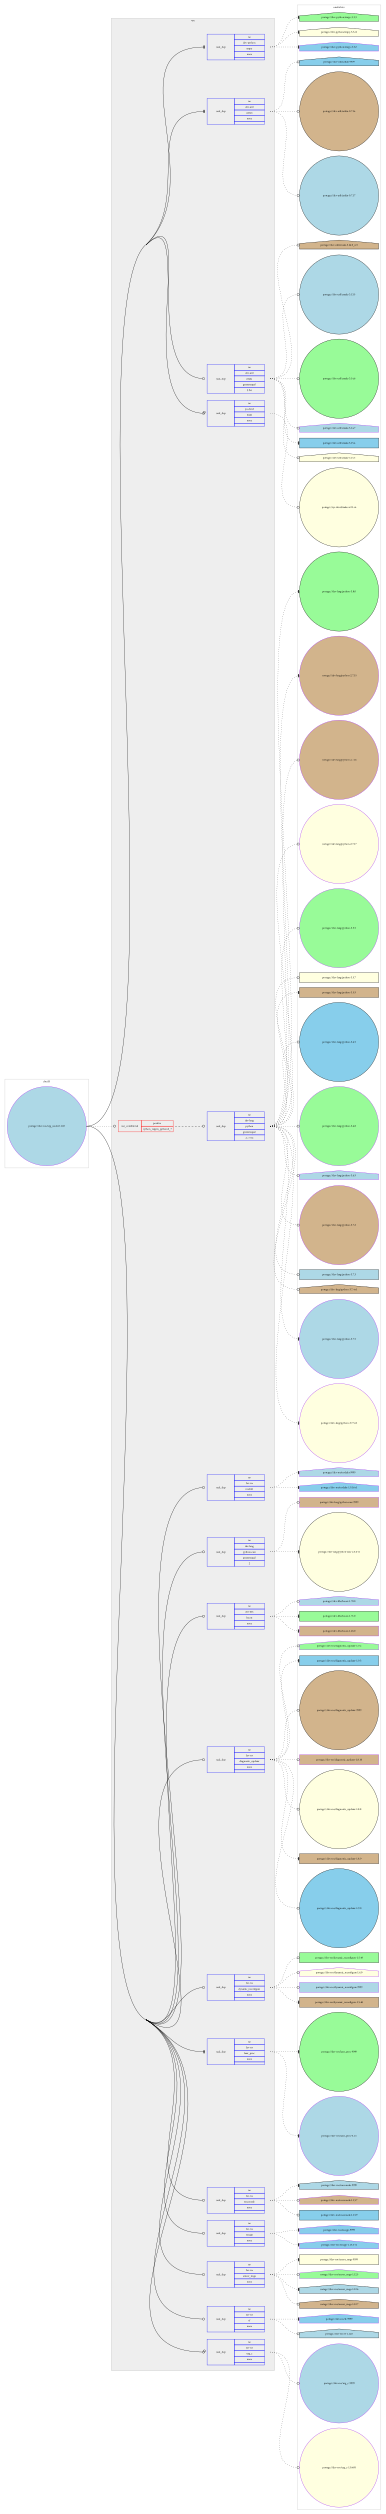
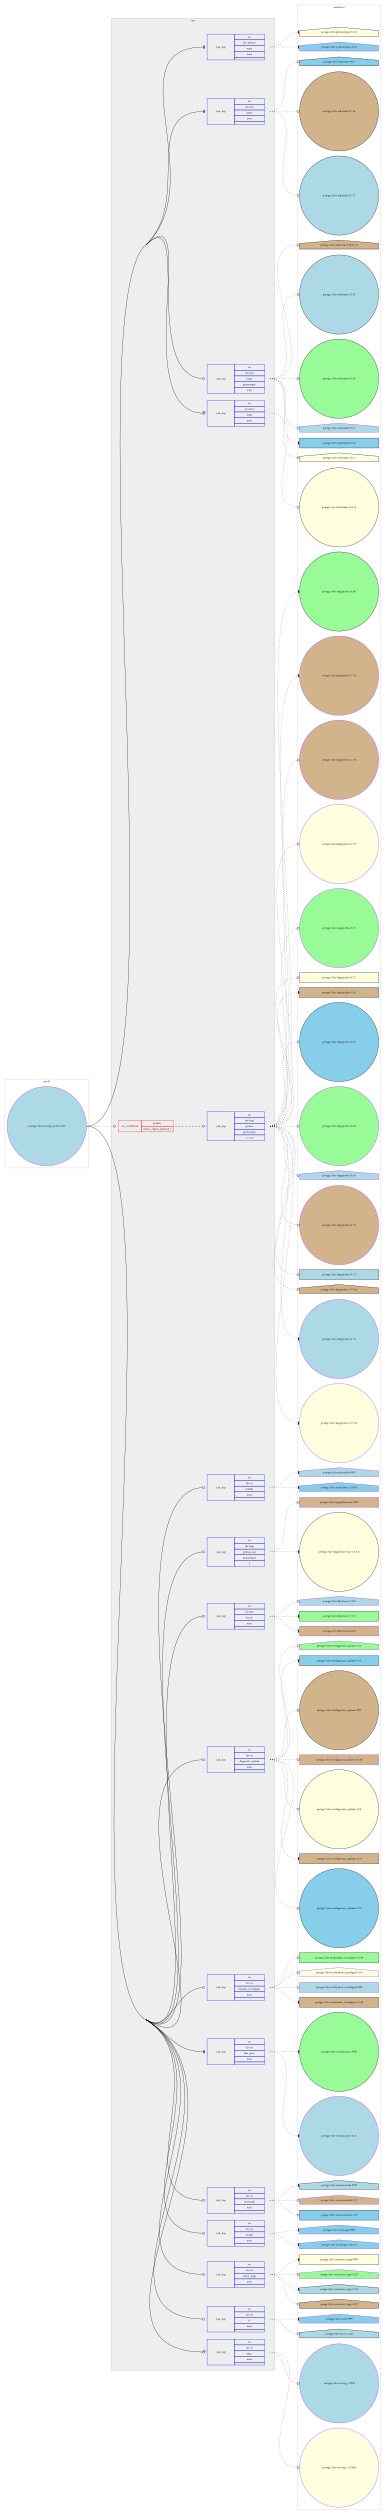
node "portage://dev-python/empy-3.3.3": removed
